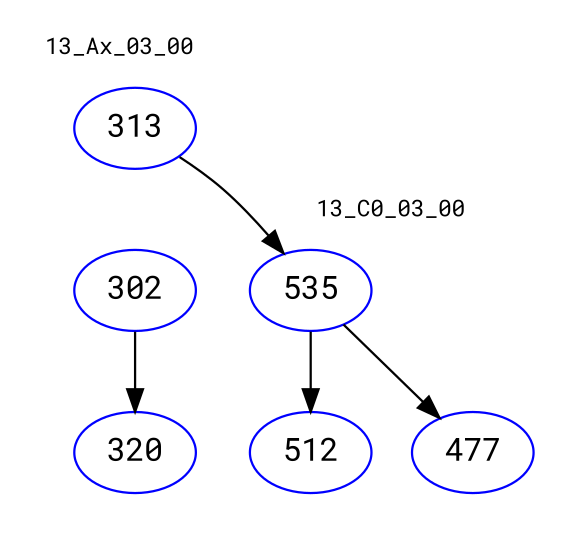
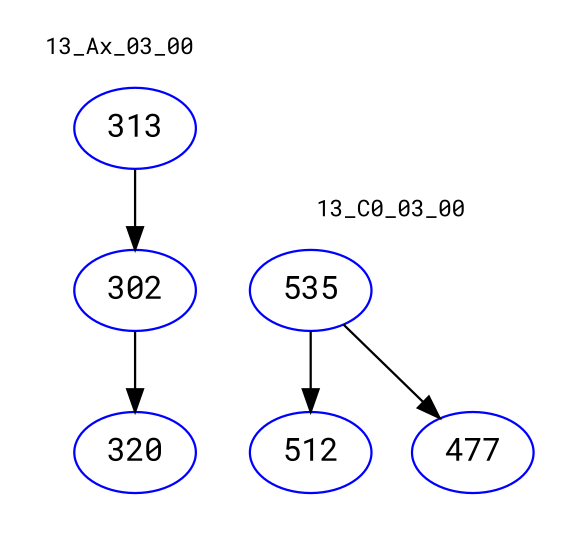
edge "313" -> "535": now "313" -> "302"
